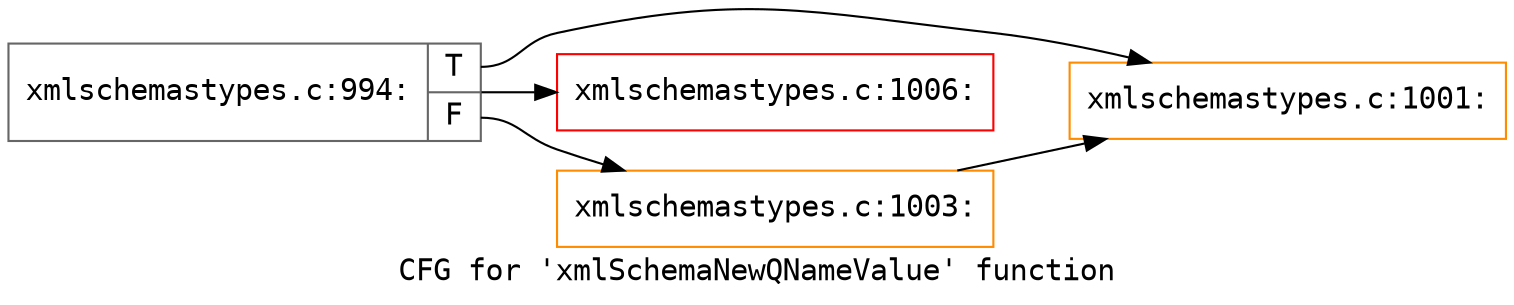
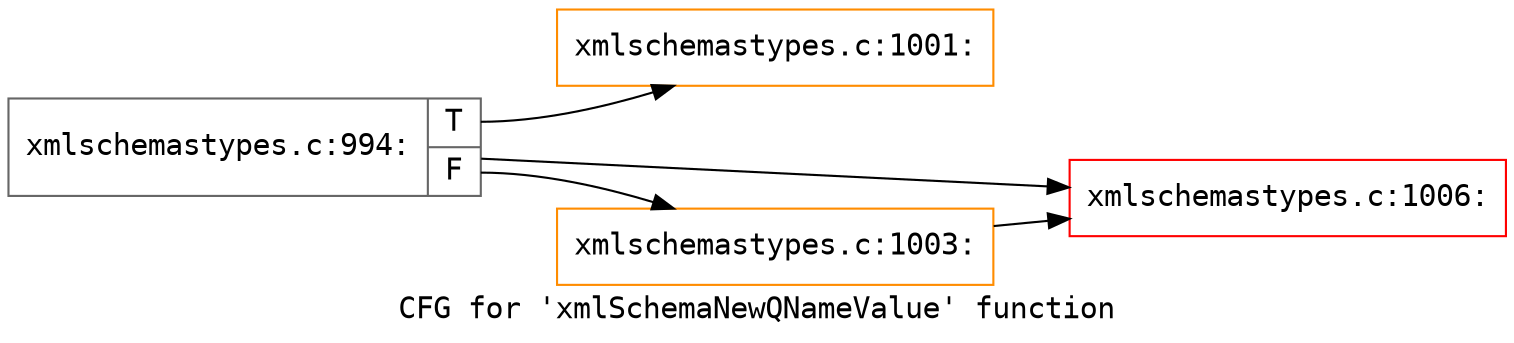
edge "xmlschemastypes.c:1003:" -> "xmlschemastypes.c:1001:": now "xmlschemastypes.c:1003:" -> "xmlschemastypes.c:1006:"
